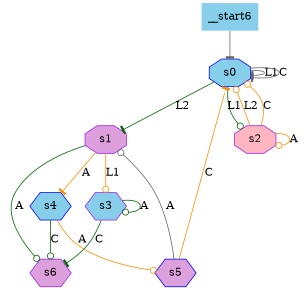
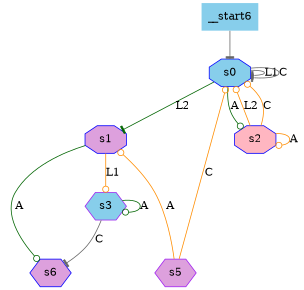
edge "s0" -> "s2": label "L1" -> "A"
node "s1": color purple -> blue
node "s2": color purple -> blue
edge "s5" -> "s0": arrowhead tee -> odot
edge "s5" -> "s1": color gray40 -> darkorange
node "s4": removed
edge "s3" -> "s6": color darkgreen -> gray40
node "s6": color purple -> blue
node "s5": color blue -> purple
